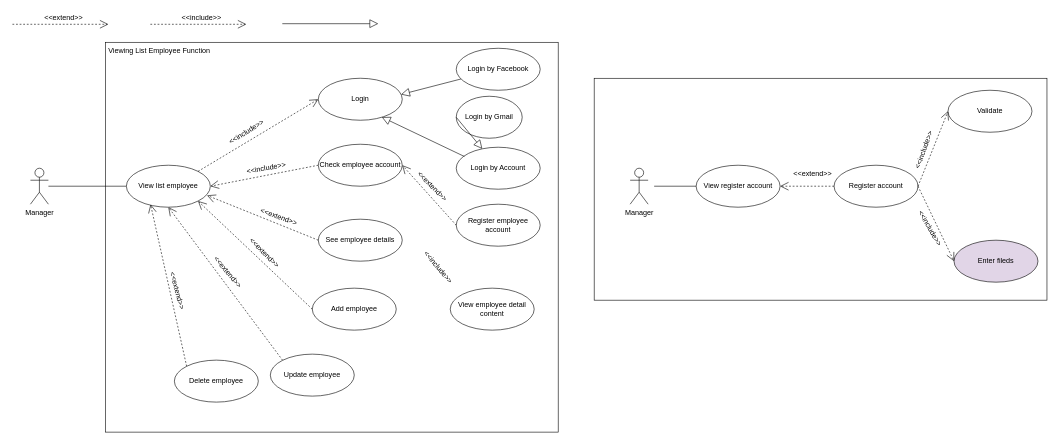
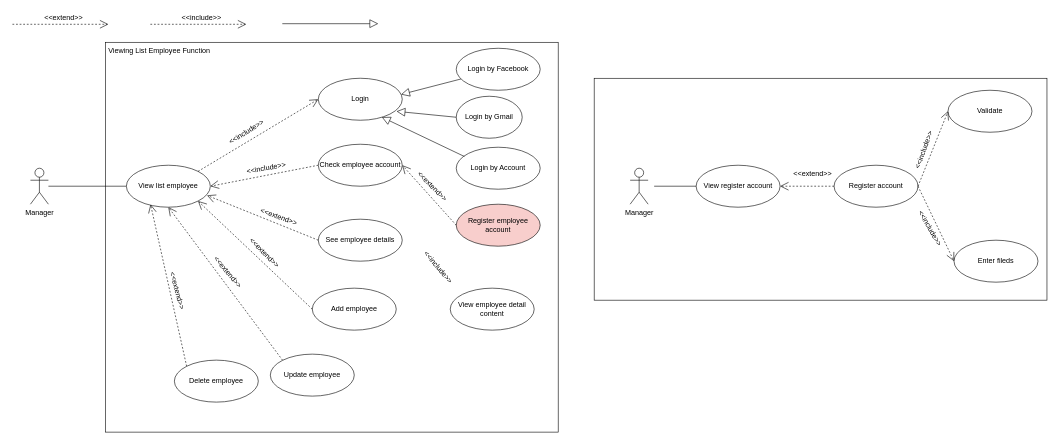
edge "Login by Gmail" -> "Login by Account": now "Login by Gmail" -> "Login"
node "Register employee account": fillcolor #ffffff -> #f8cecc
node "Enter fileds": fillcolor #e1d5e7 -> #ffffff
